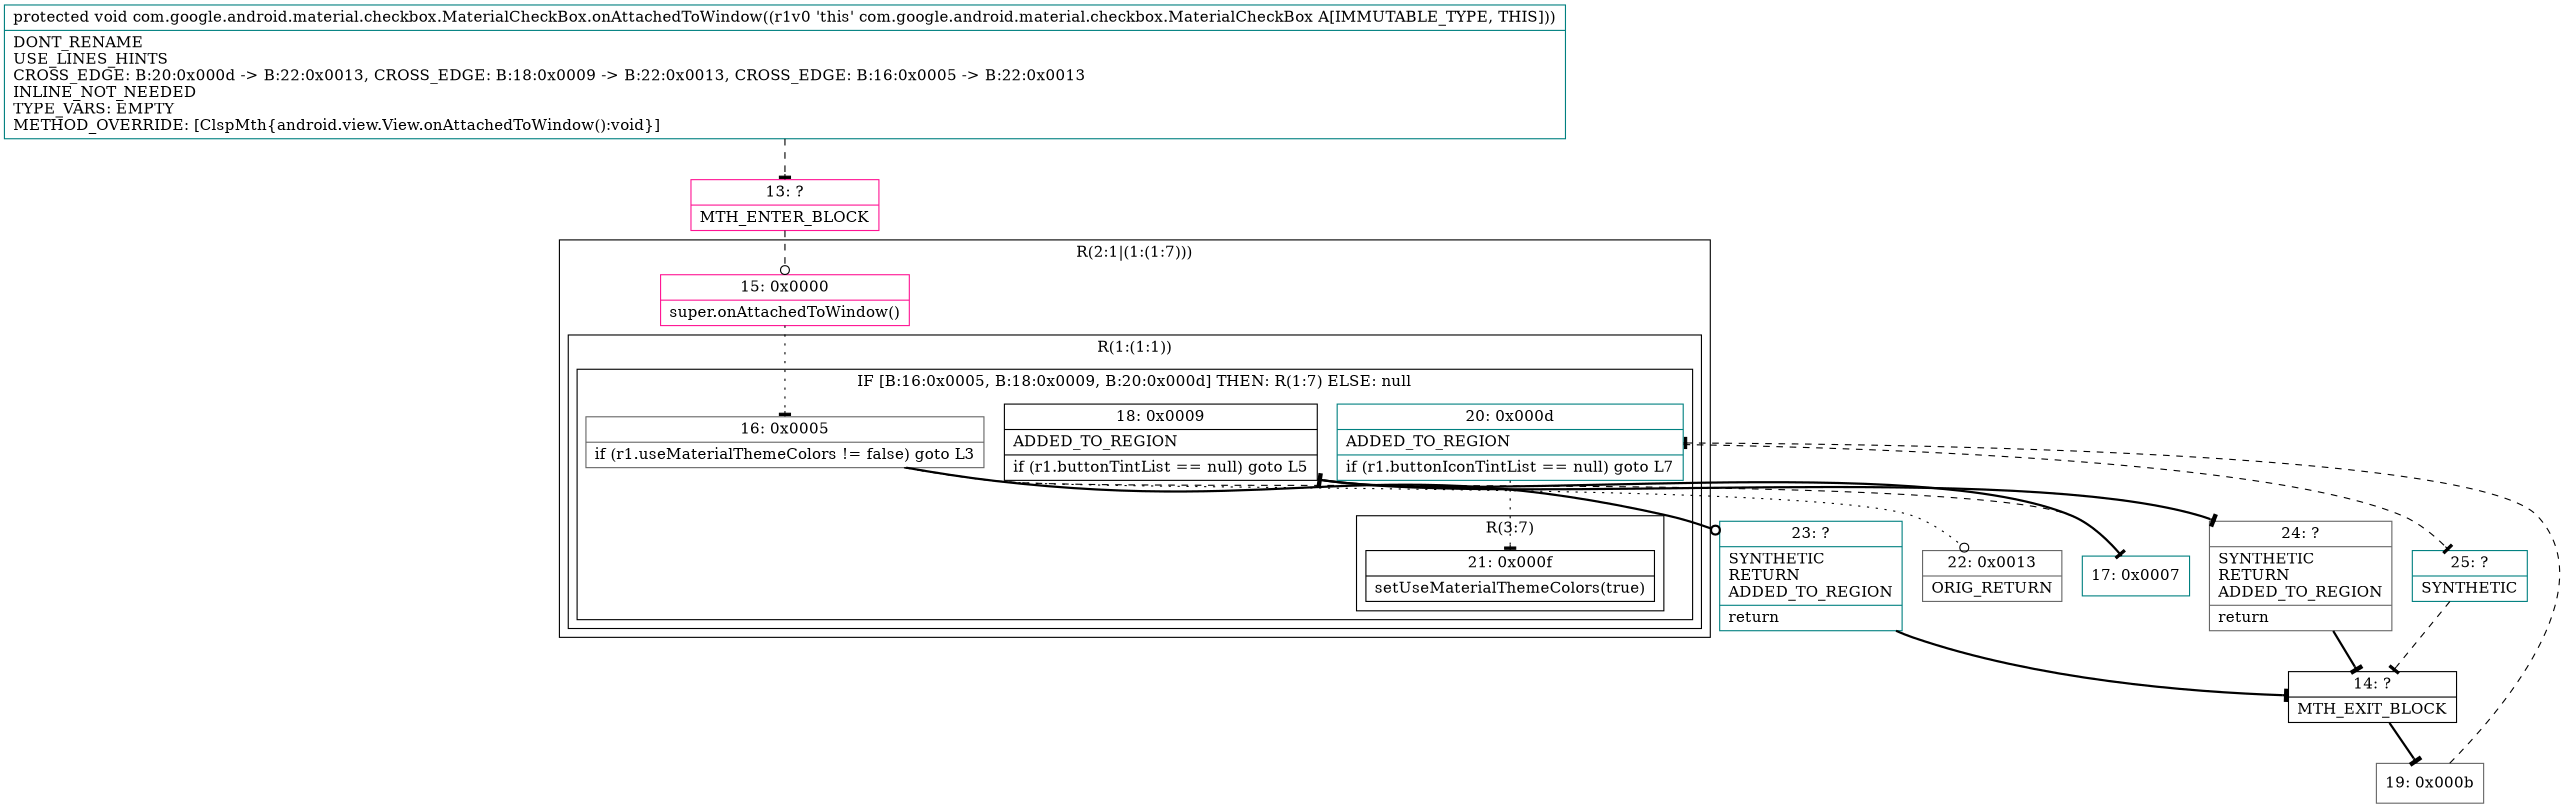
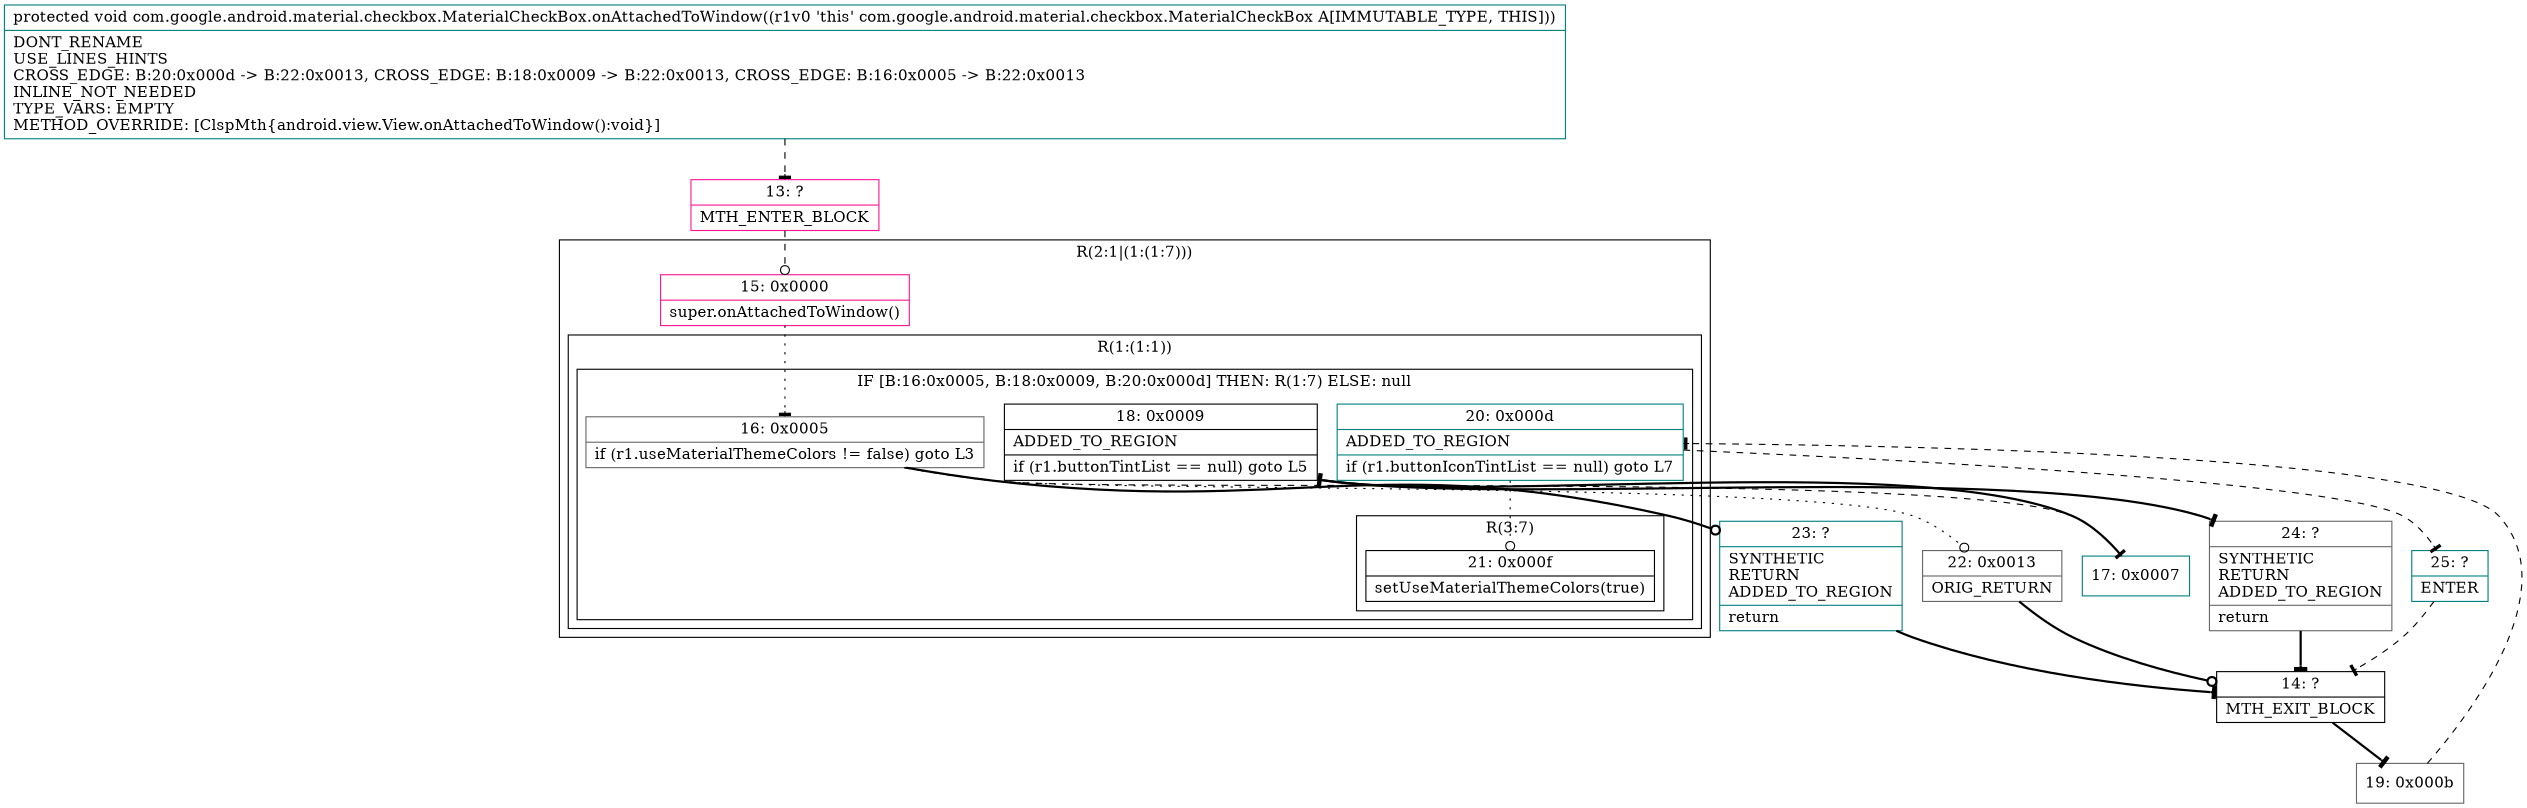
edge "20: 0x000d" -> "21: 0x000f": arrowhead tee -> odot
node "25: ?": text "SYNTHETIC" -> "ENTER"
edge "22: 0x0013" -> "14: ?": added
